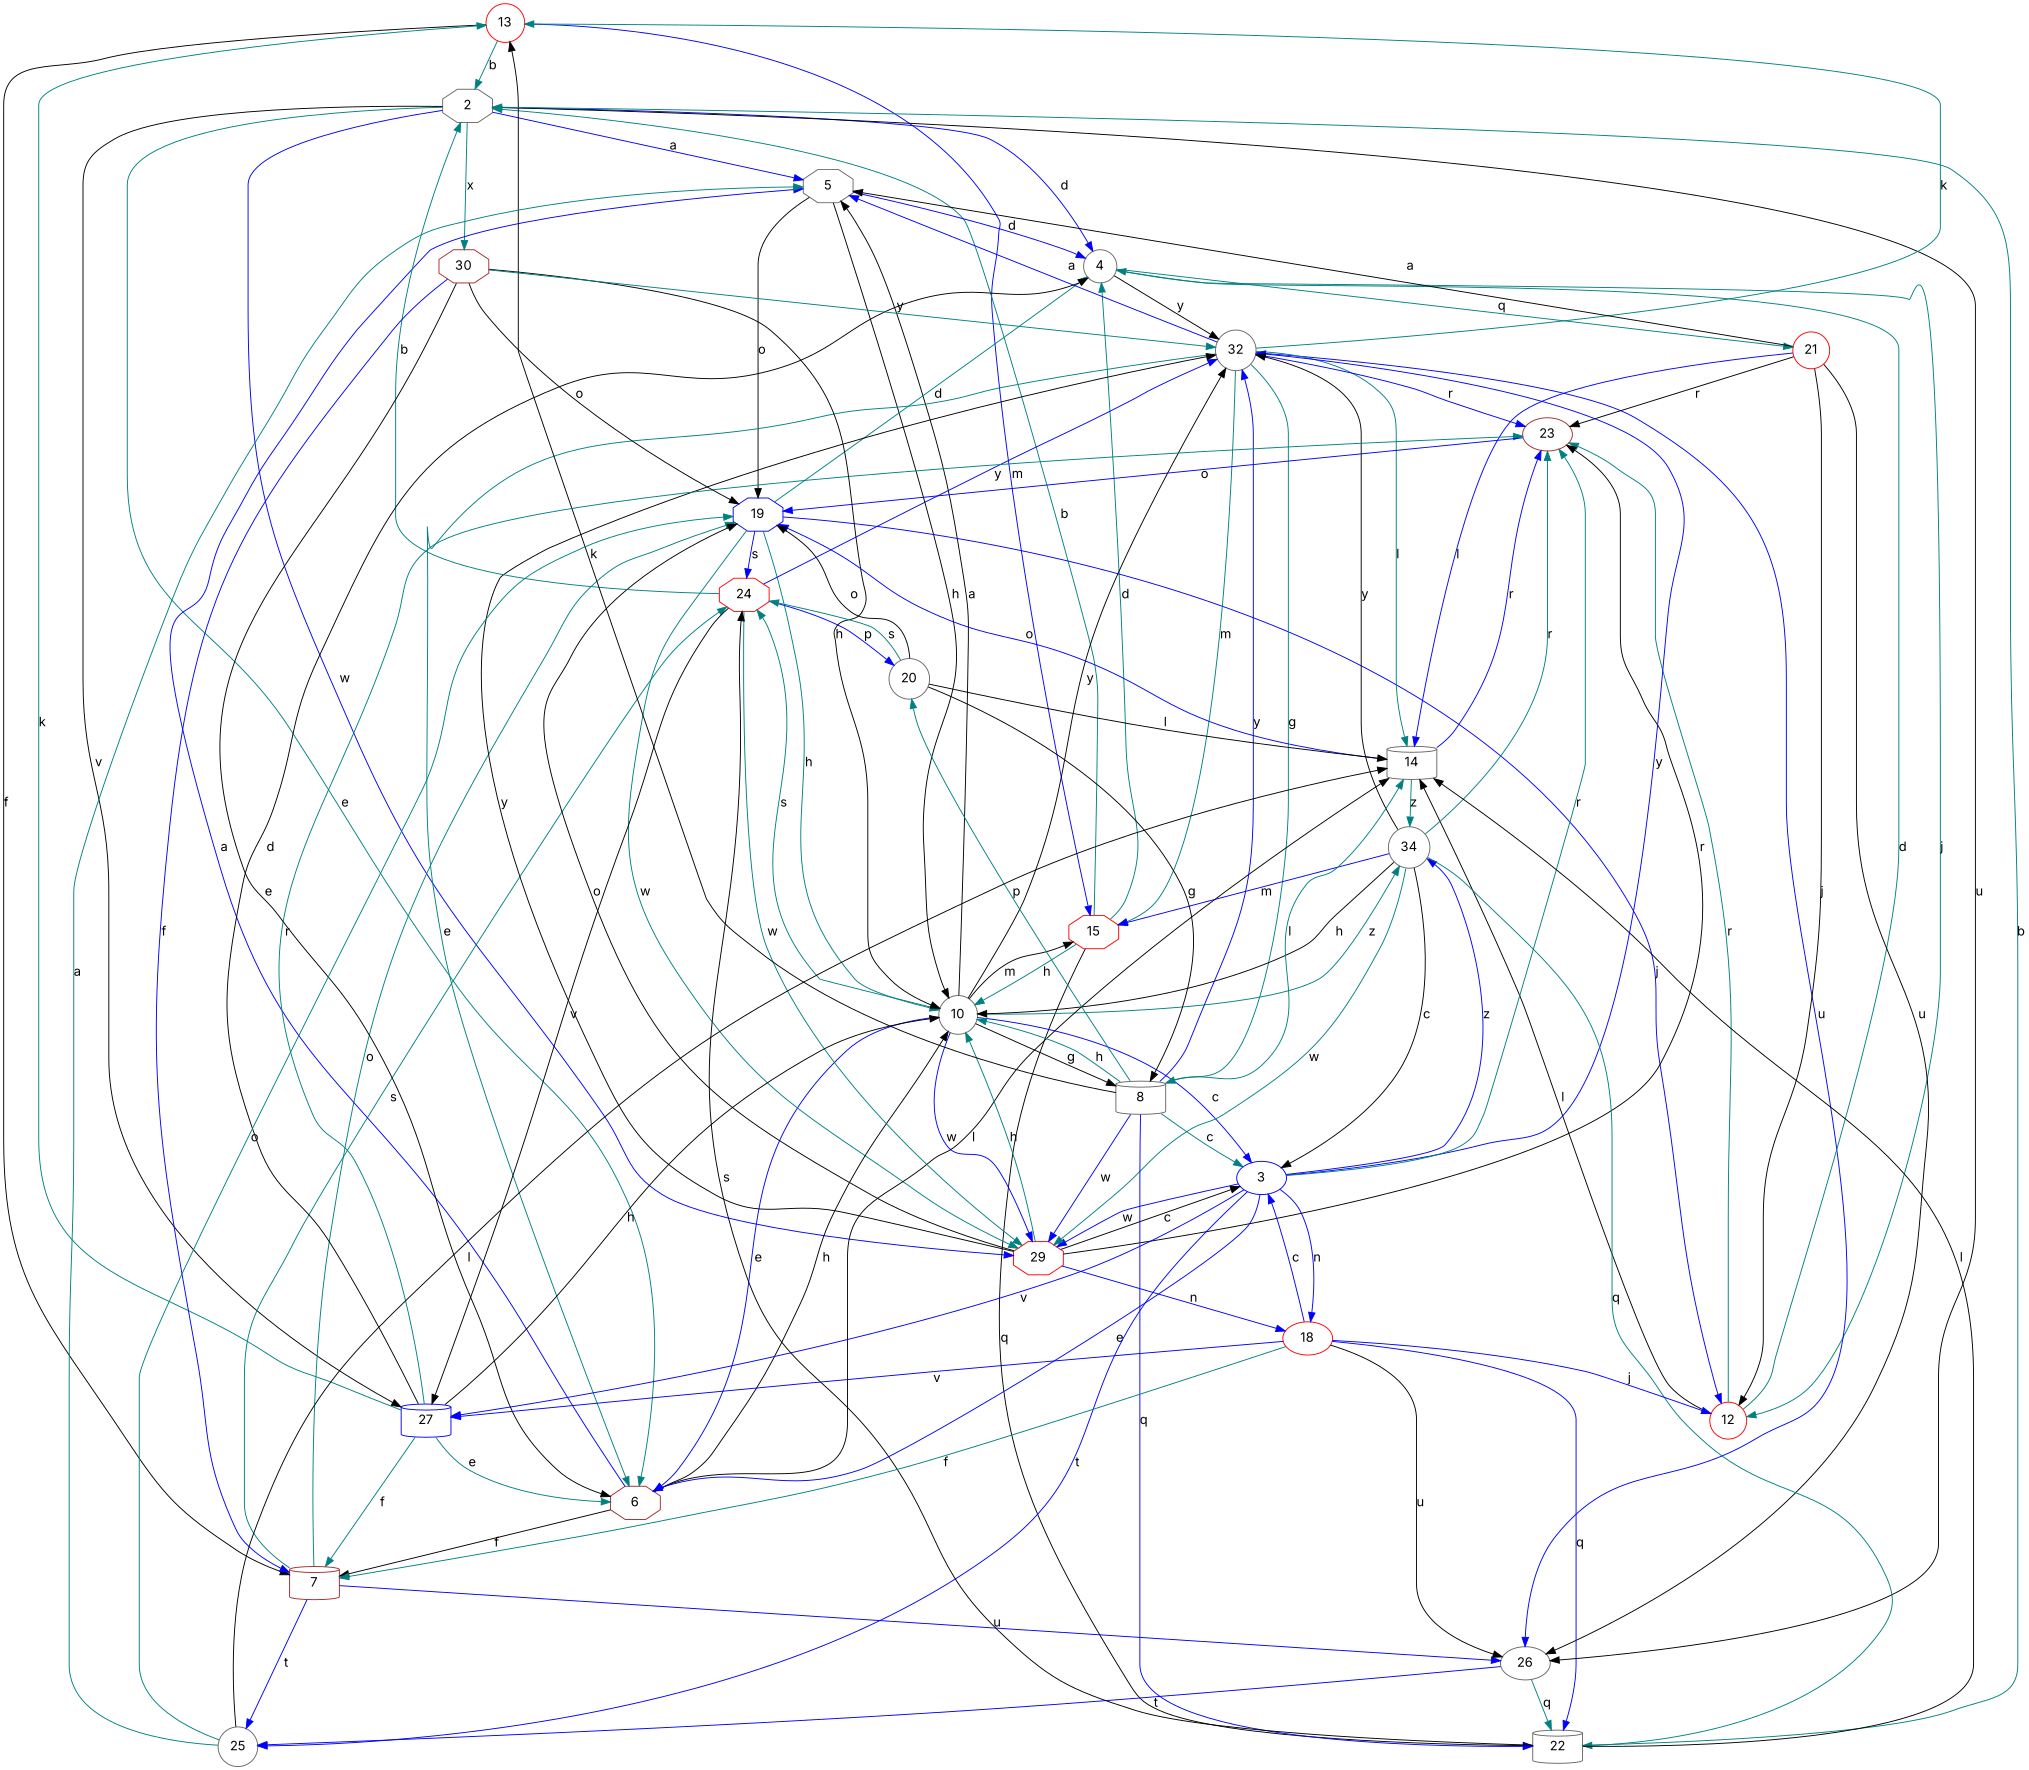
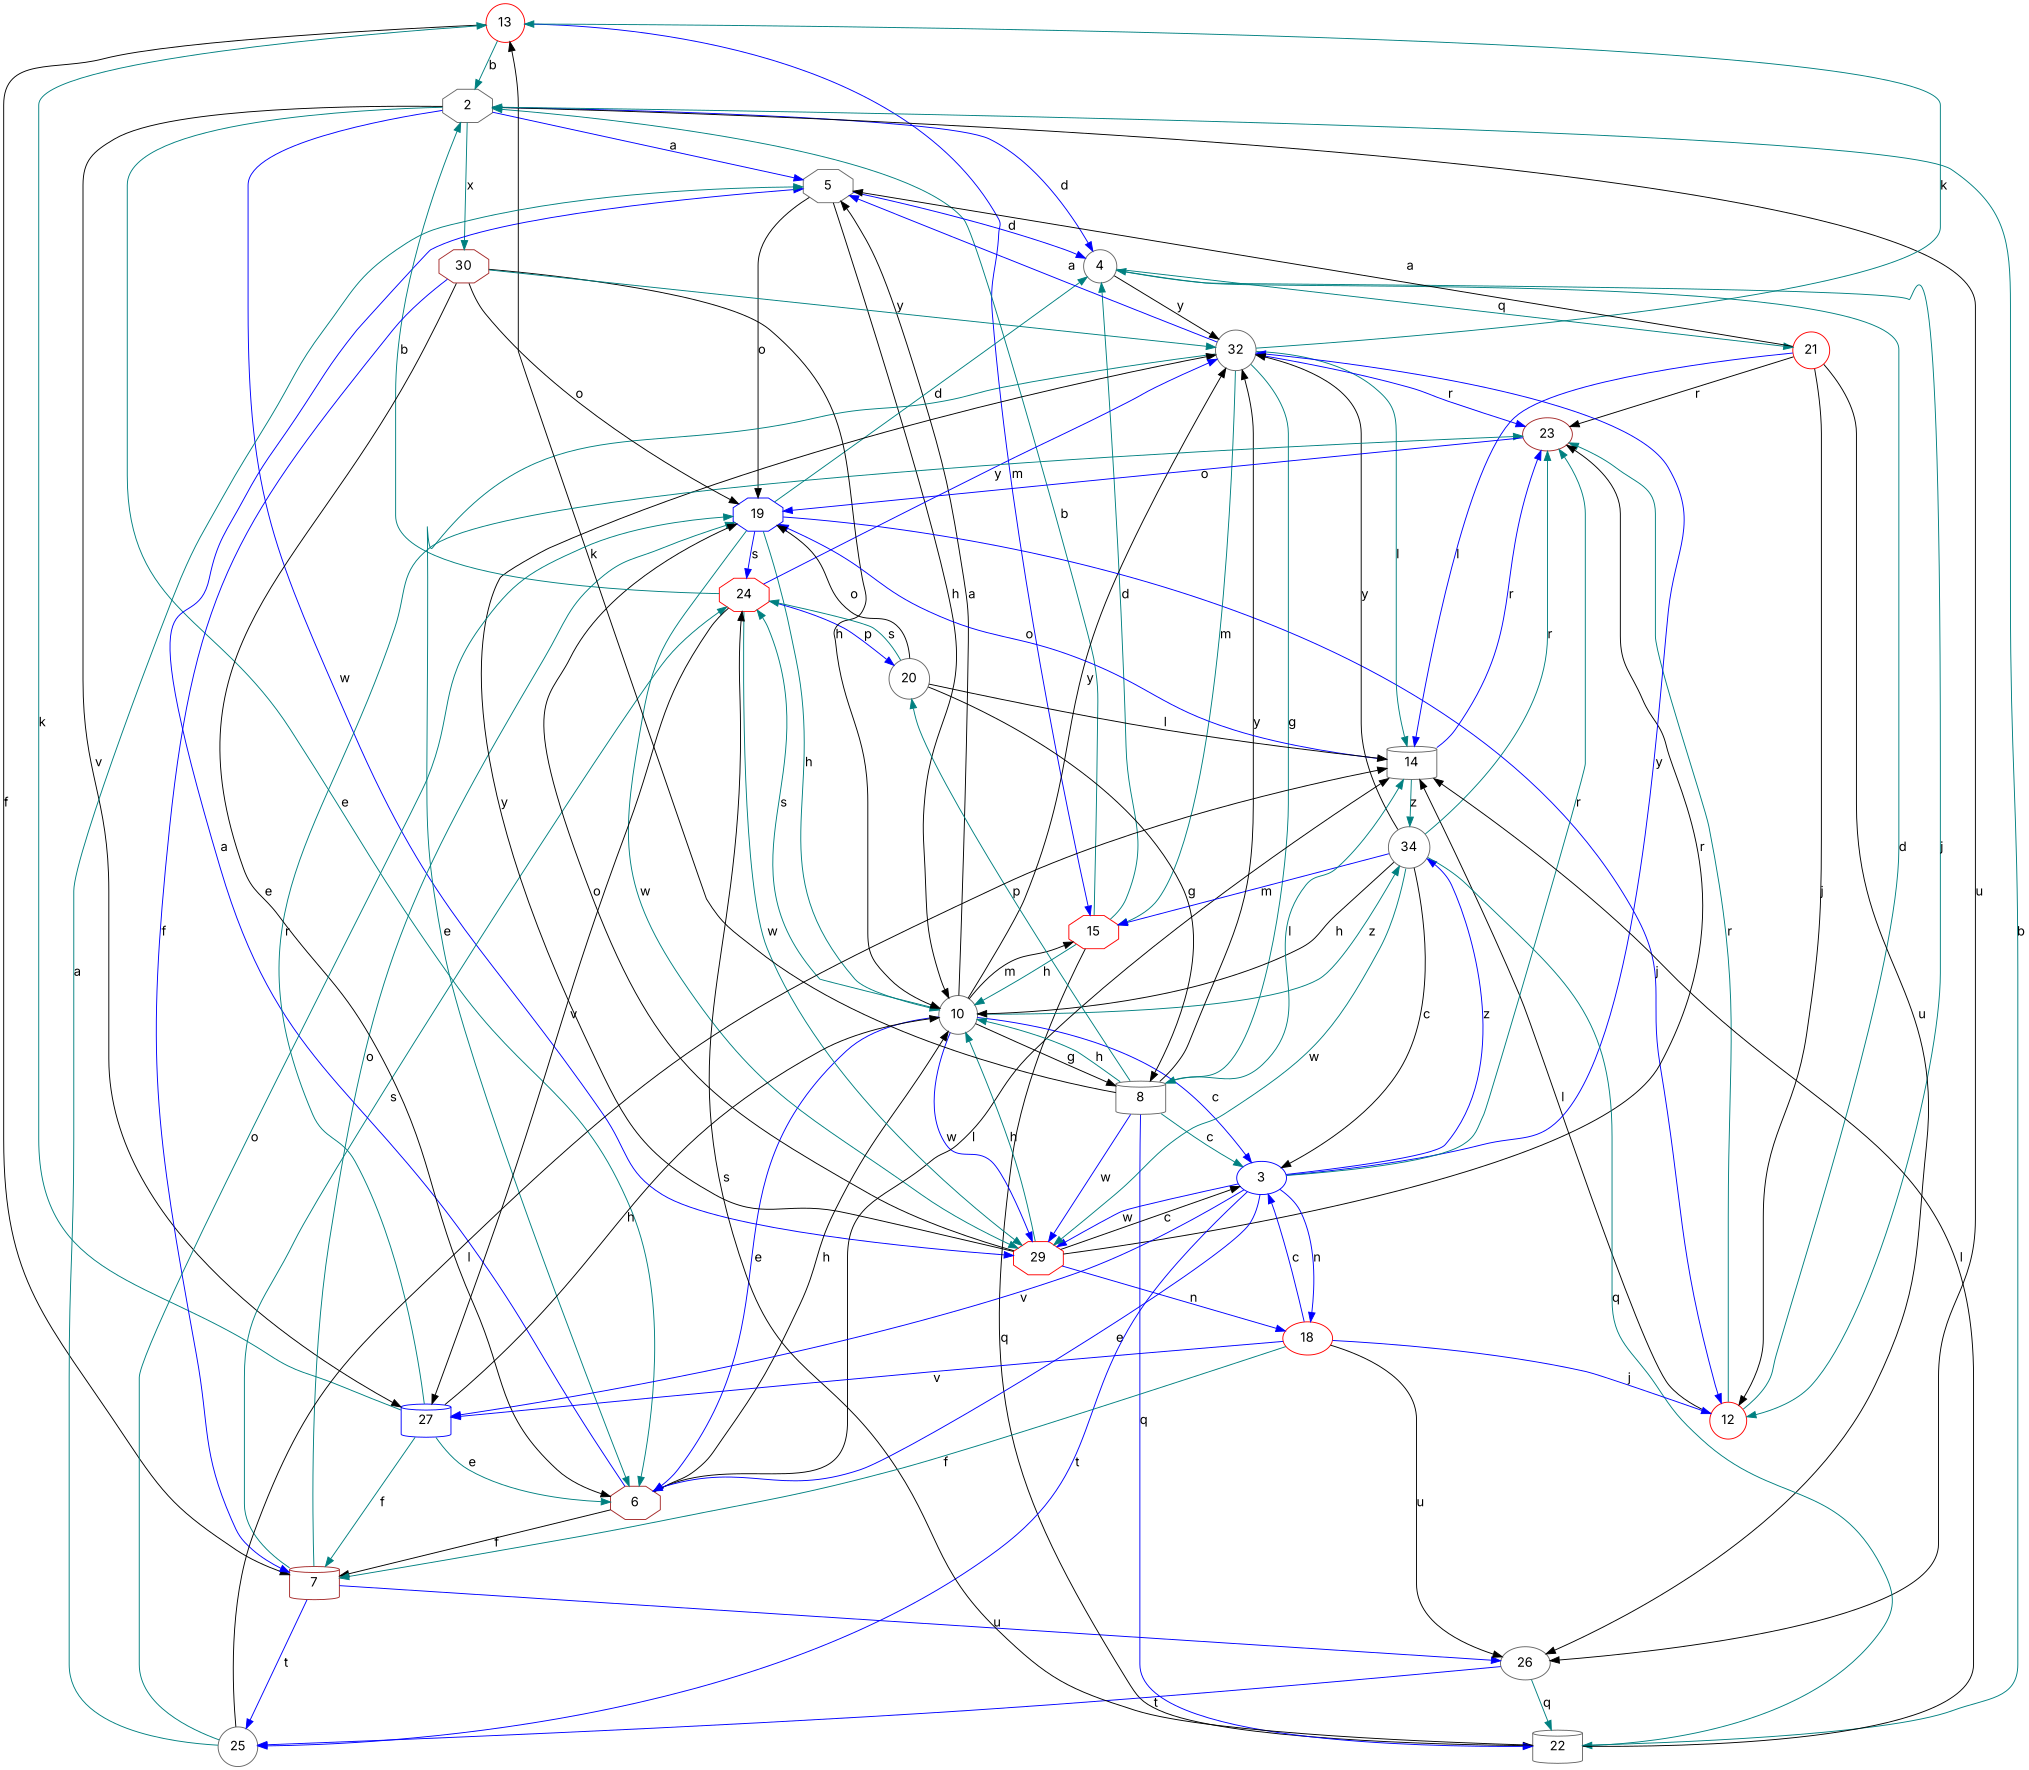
edge "27" -> "4": removed, label "d"
edge "8" -> "32": color blue -> black
edge "32" -> "26": removed, label "u"
edge "18" -> "22": removed, label "q"
